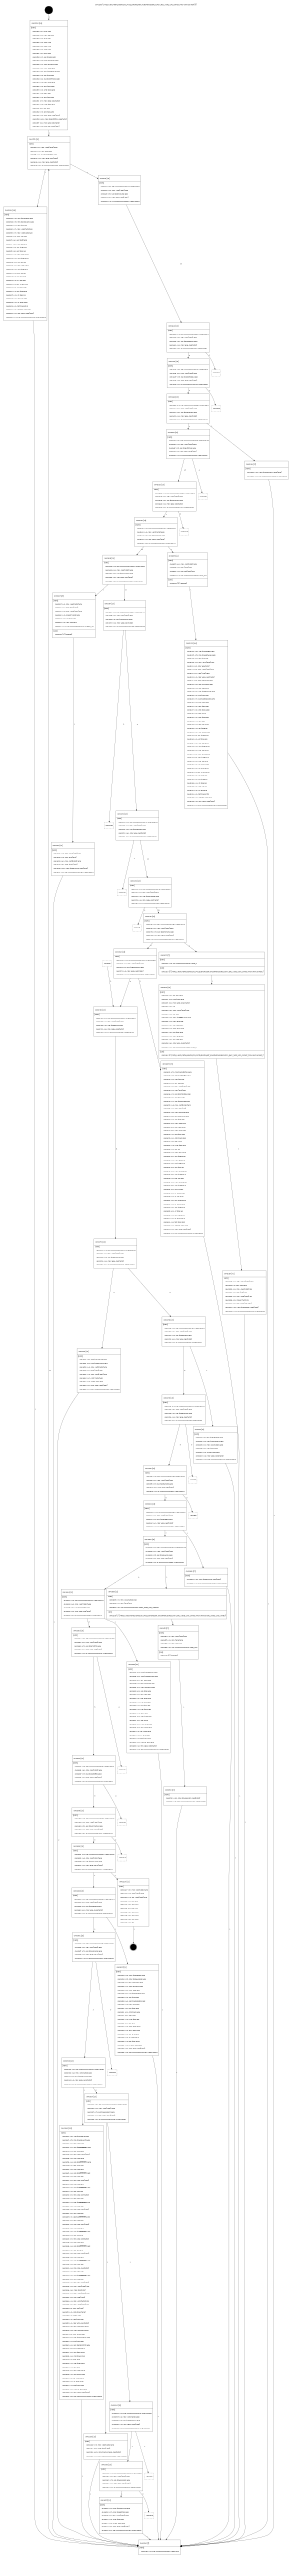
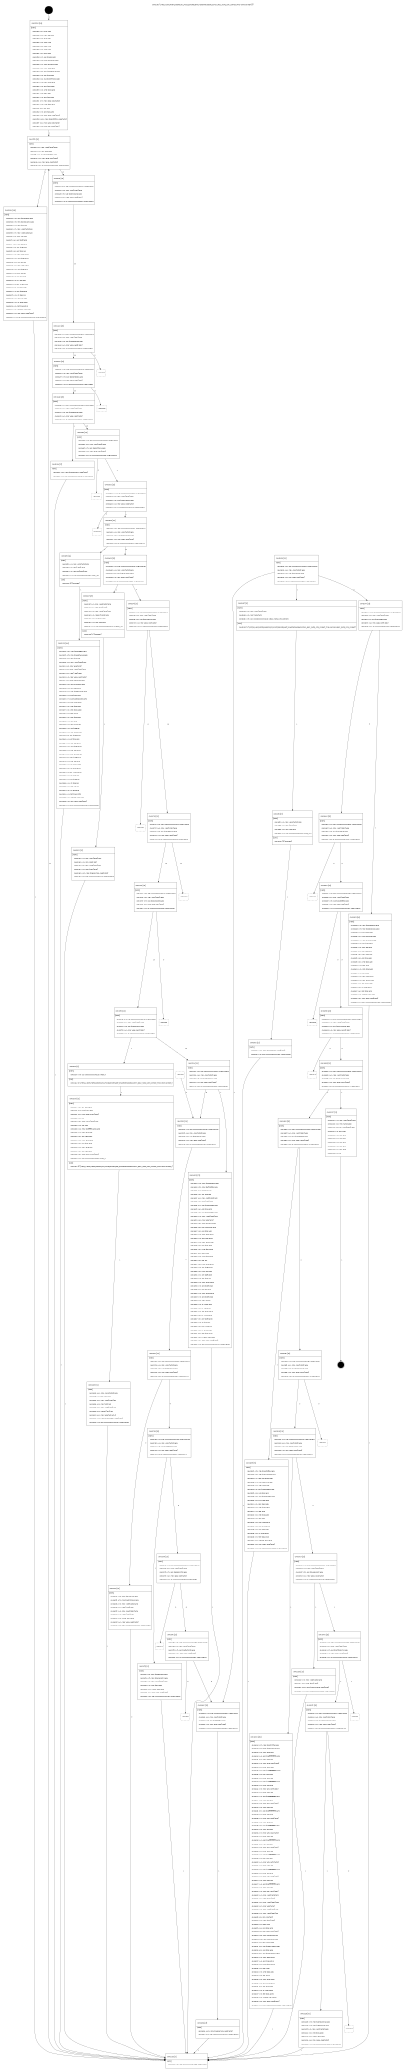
edge "0x40180c [28]" -> "0x401828 [28]": reversed
